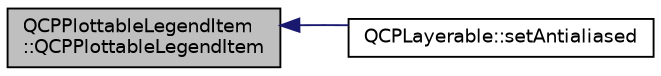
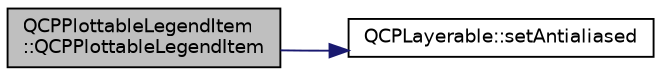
edge "QCPLayerable::setAntialiased" -> "QCPPlottableLegendItem ::QCPPlottableLegendItem": reversed
